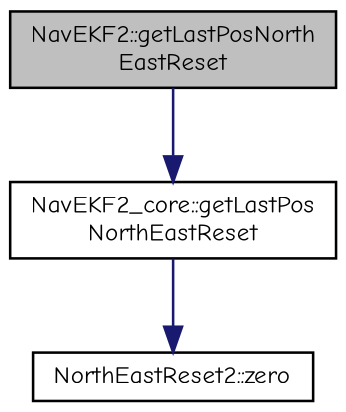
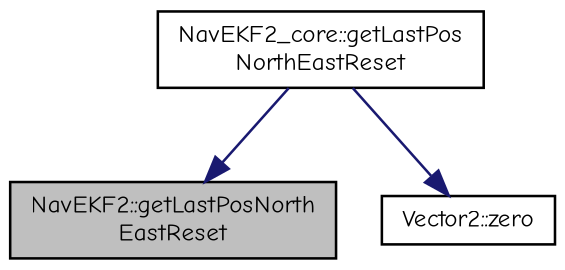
edge "NavEKF2::getLastPosNorth EastReset" -> "NavEKF2_core::getLastPos NorthEastReset": reversed
node "NorthEastReset2::zero": label "NorthEastReset2::zero" -> "Vector2::zero"
